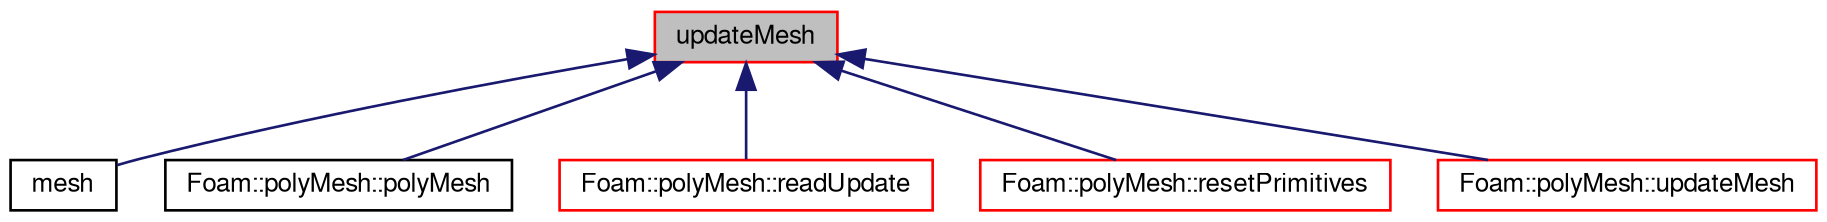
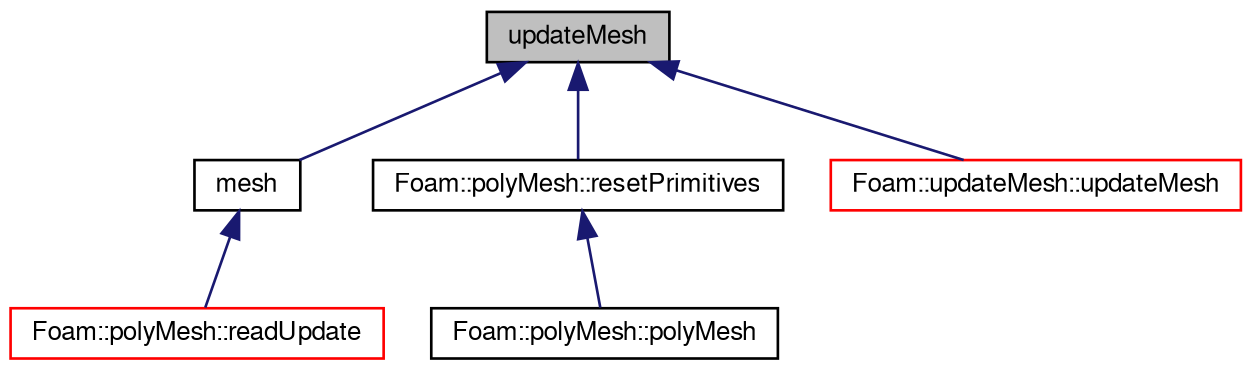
node "updateMesh": color red -> black
edge "Foam::polyMesh::polyMesh" -> "updateMesh": now "Foam::polyMesh::polyMesh" -> "Foam::polyMesh::resetPrimitives"
edge "Foam::polyMesh::readUpdate" -> "updateMesh": now "Foam::polyMesh::readUpdate" -> "mesh"
node "Foam::polyMesh::resetPrimitives": color red -> black
node "Foam::polyMesh::updateMesh": label "Foam::polyMesh::updateMesh" -> "Foam::updateMesh::updateMesh"
